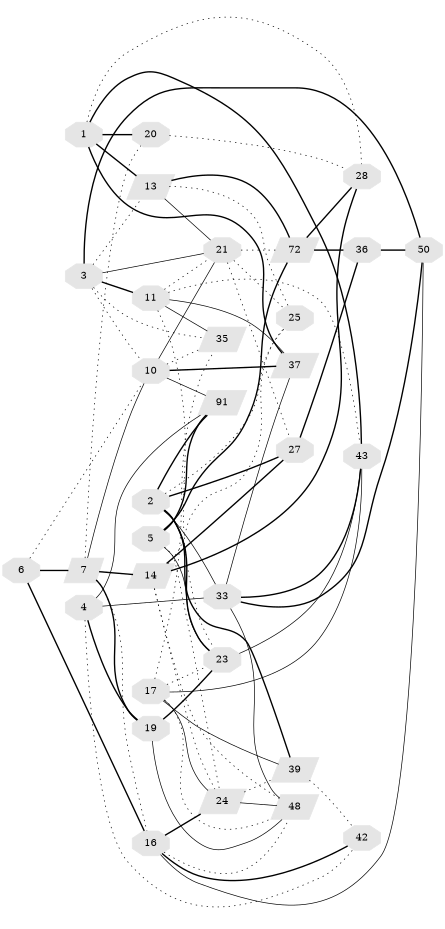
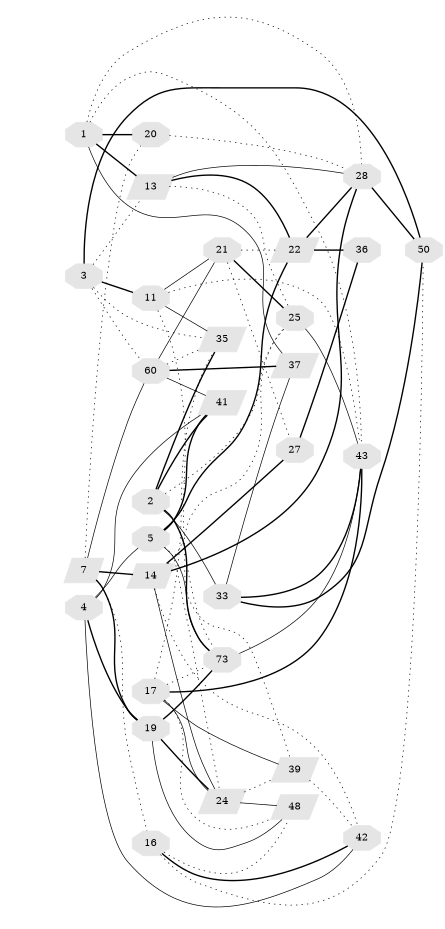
edge "1" -- "43": style bold -> dotted
edge "1" -- "37": style bold -> solid
edge "13" -- "21": now "13" -- "28"
node "72": label "72" -> "22"
edge "36" -- "50": now "28" -- "50"
edge "21" -- "3": removed
edge "21" -- "11": style dotted -> solid
edge "21" -- "25": style dotted -> bold
edge "11" -- "37": removed
node "10": label "10" -> "60"
edge "25" -- "43": added
node "91": label "91" -> "41"
edge "27" -- "2": now "35" -- "2"
node "6": removed
edge "33" -- "4": now "5" -- "4"
edge "2" -- "39": style bold -> dotted
edge "43" -- "17": style solid -> bold
node "23": label "23" -> "73"
edge "50" -- "16": style solid -> dotted
edge "33" -- "48": removed
edge "14" -- "24": style dotted -> solid
edge "14" -- "48": now "14" -- "42"
edge "24" -- "16": now "24" -- "19"
edge "4" -- "42": style dotted -> solid
